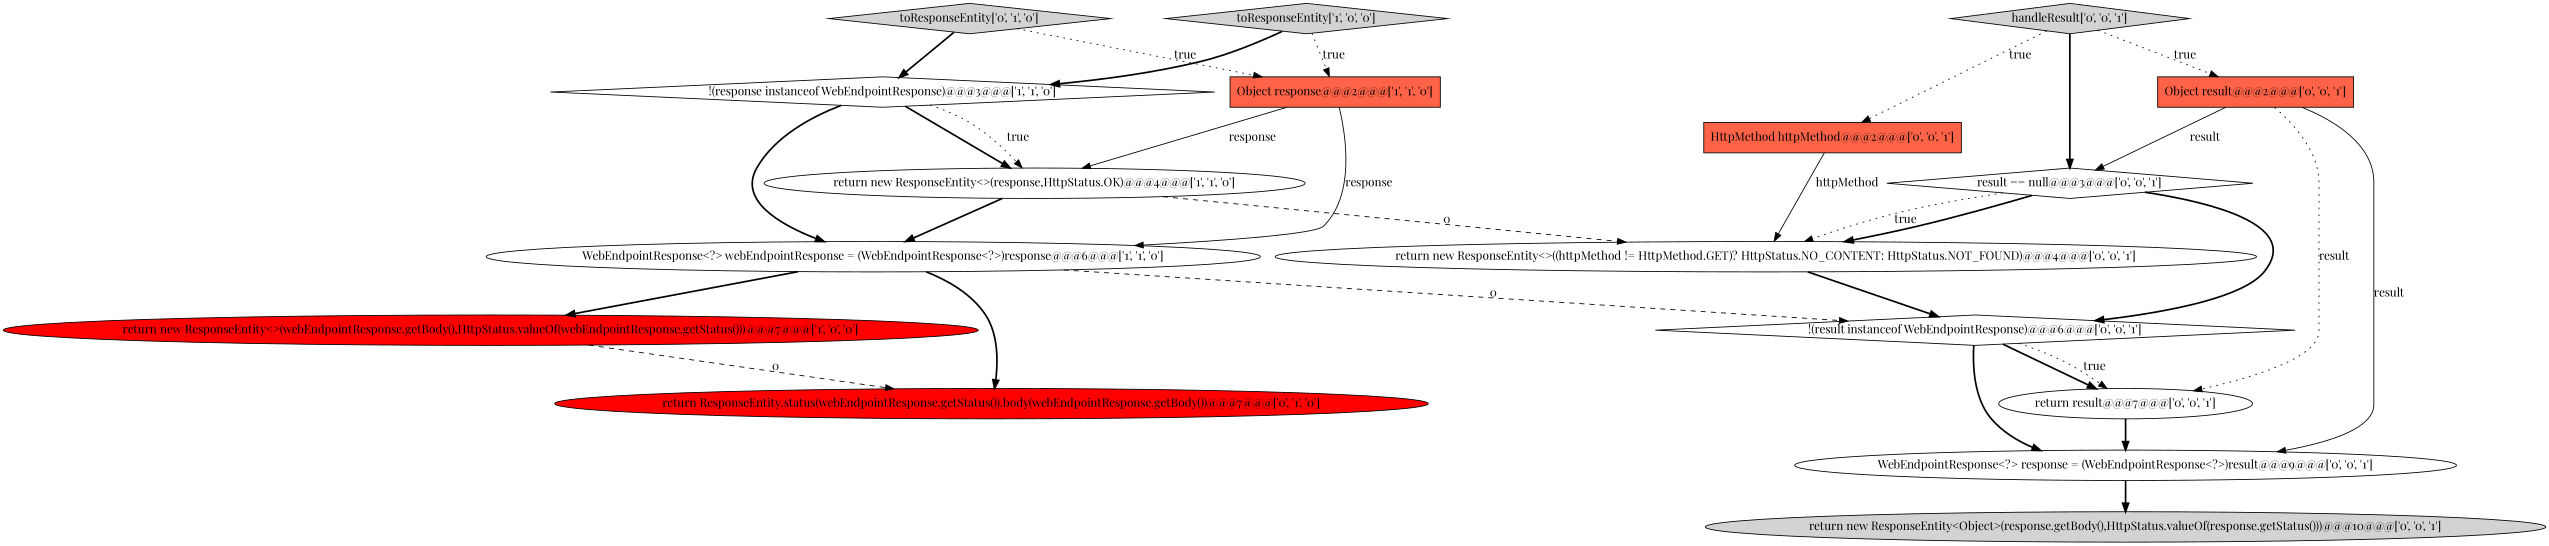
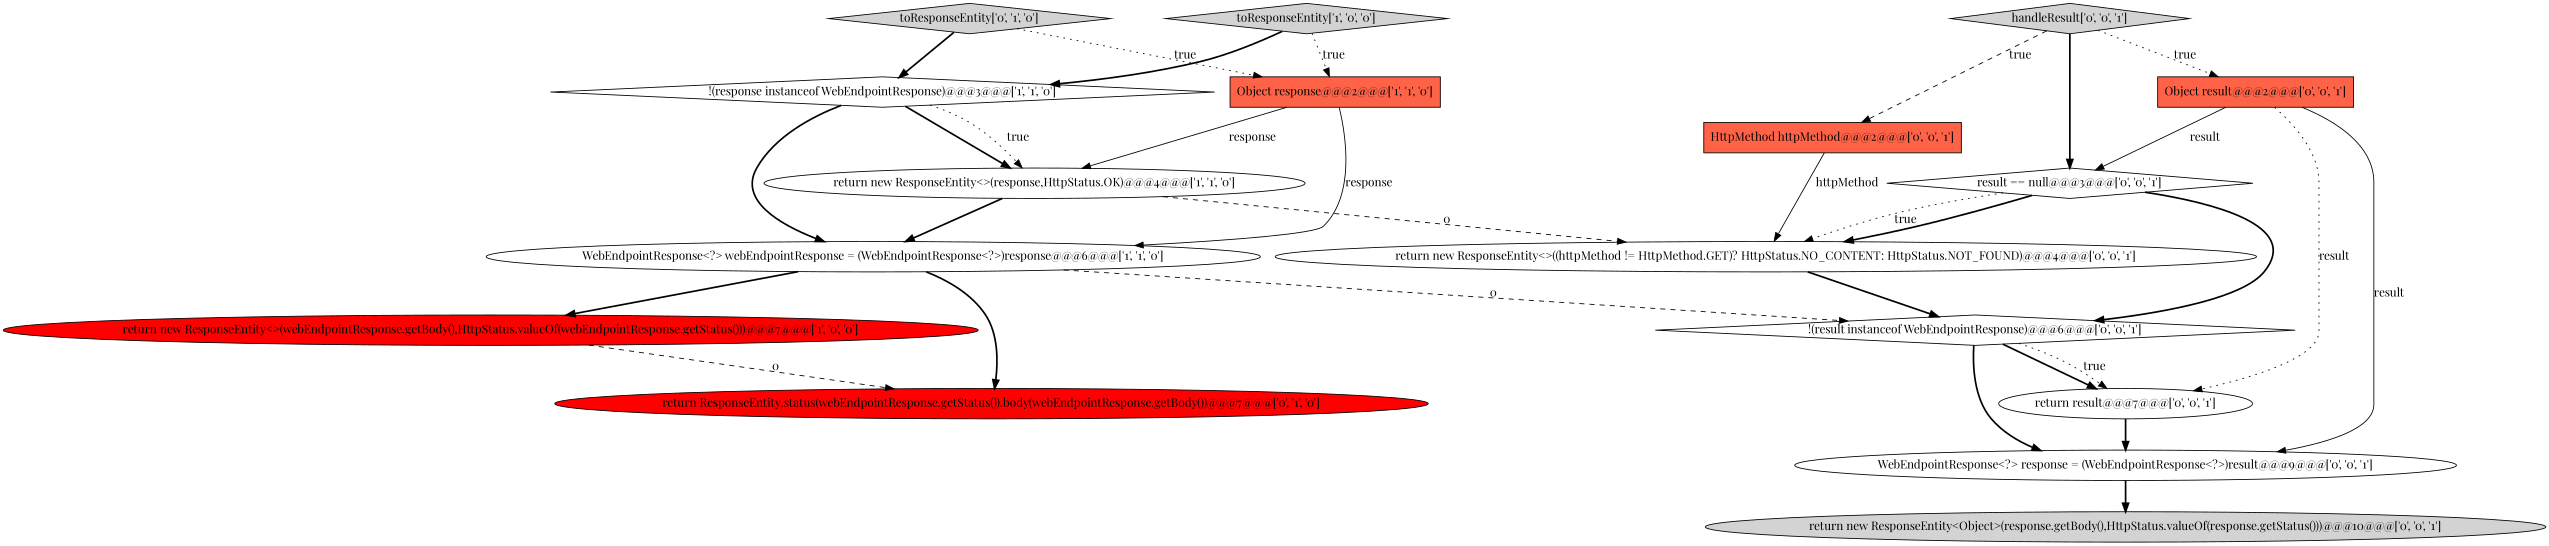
edge "handleResult['0', '0', '1']" -> "HttpMethod httpMethod@@@2@@@['0', '0', '1']": style dotted -> dashed
